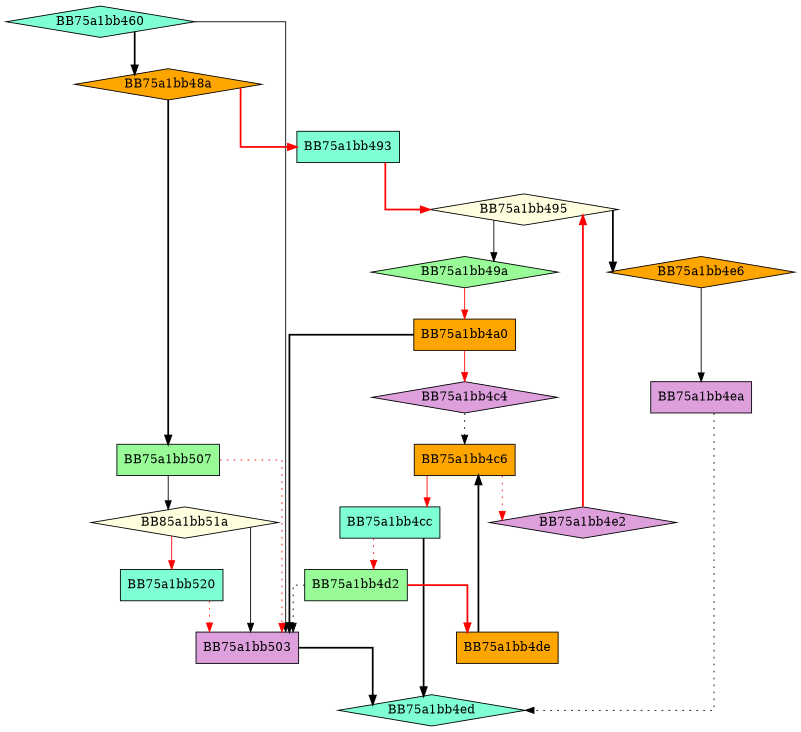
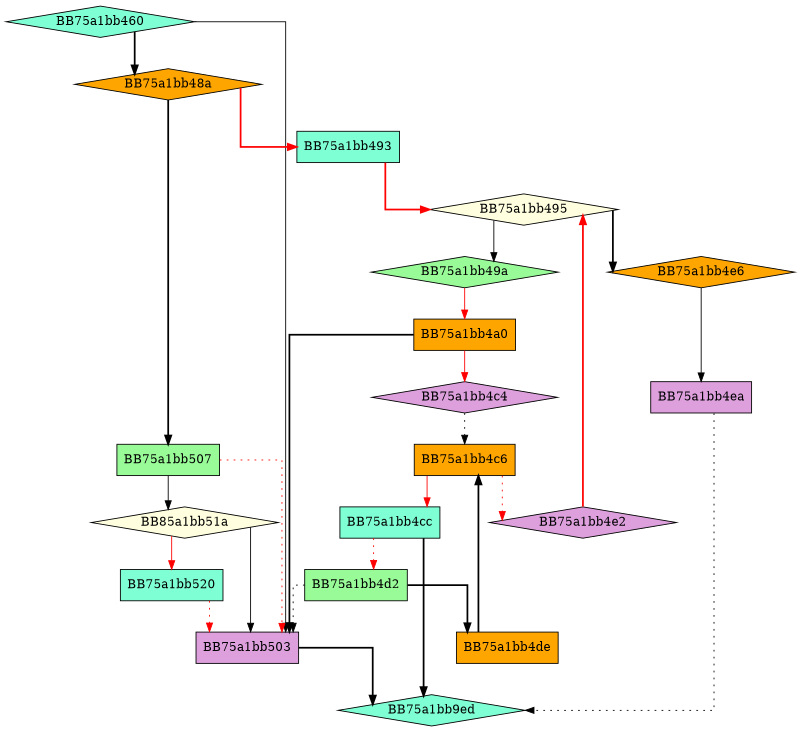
edge "BB75a1bb4d2" -> "BB75a1bb4de": color red -> black
node "BB75a1bb4ed": label "BB75a1bb4ed" -> "BB75a1bb9ed"
